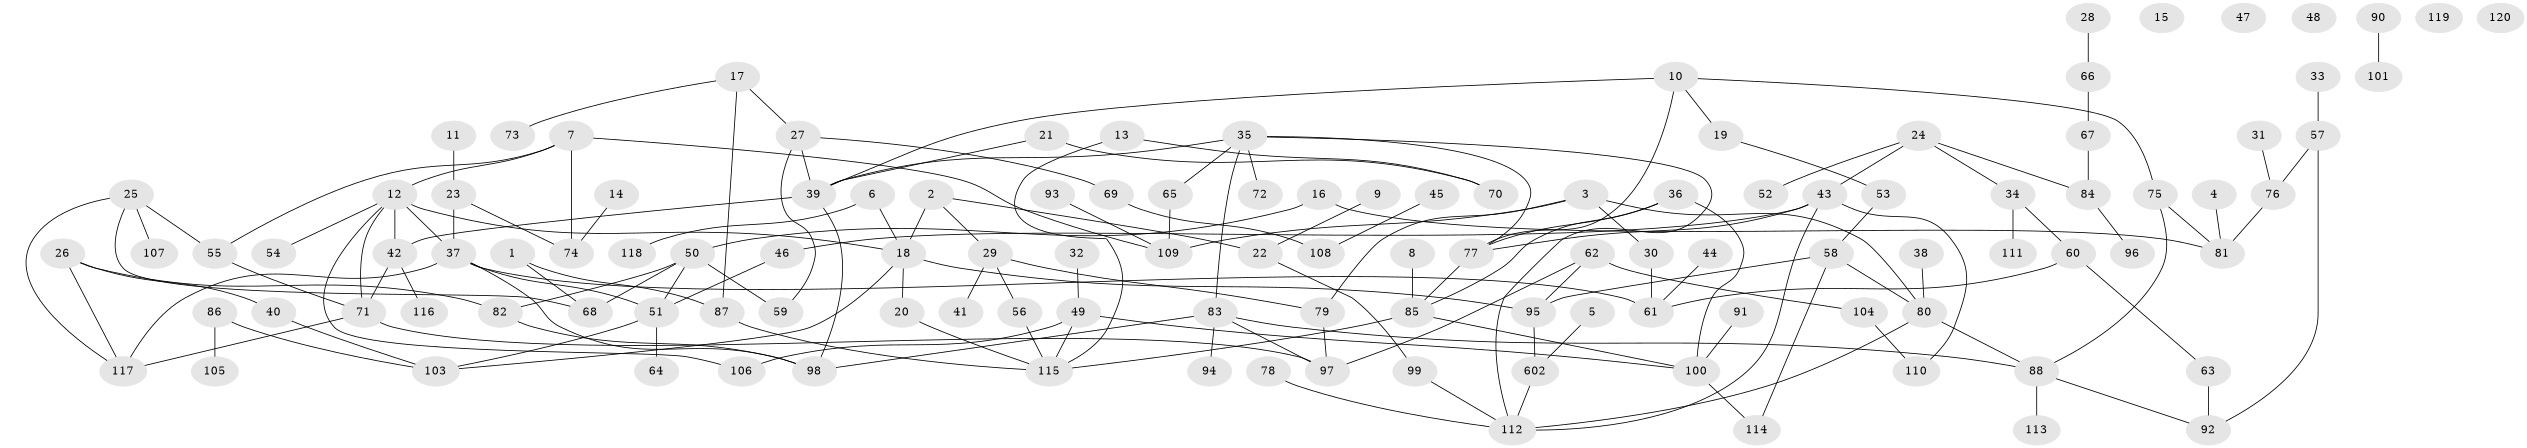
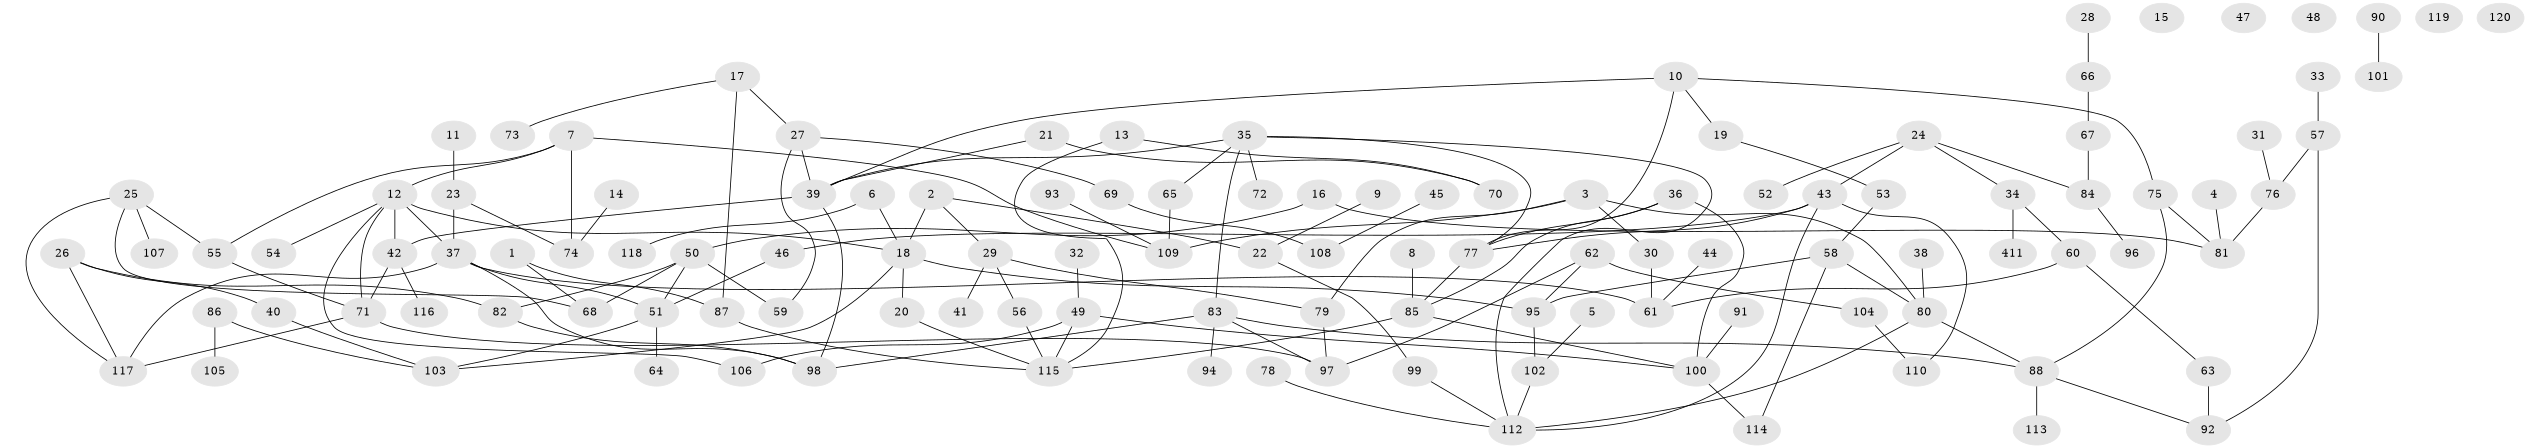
node "111": label "111" -> "411"
node "602": label "602" -> "102"
